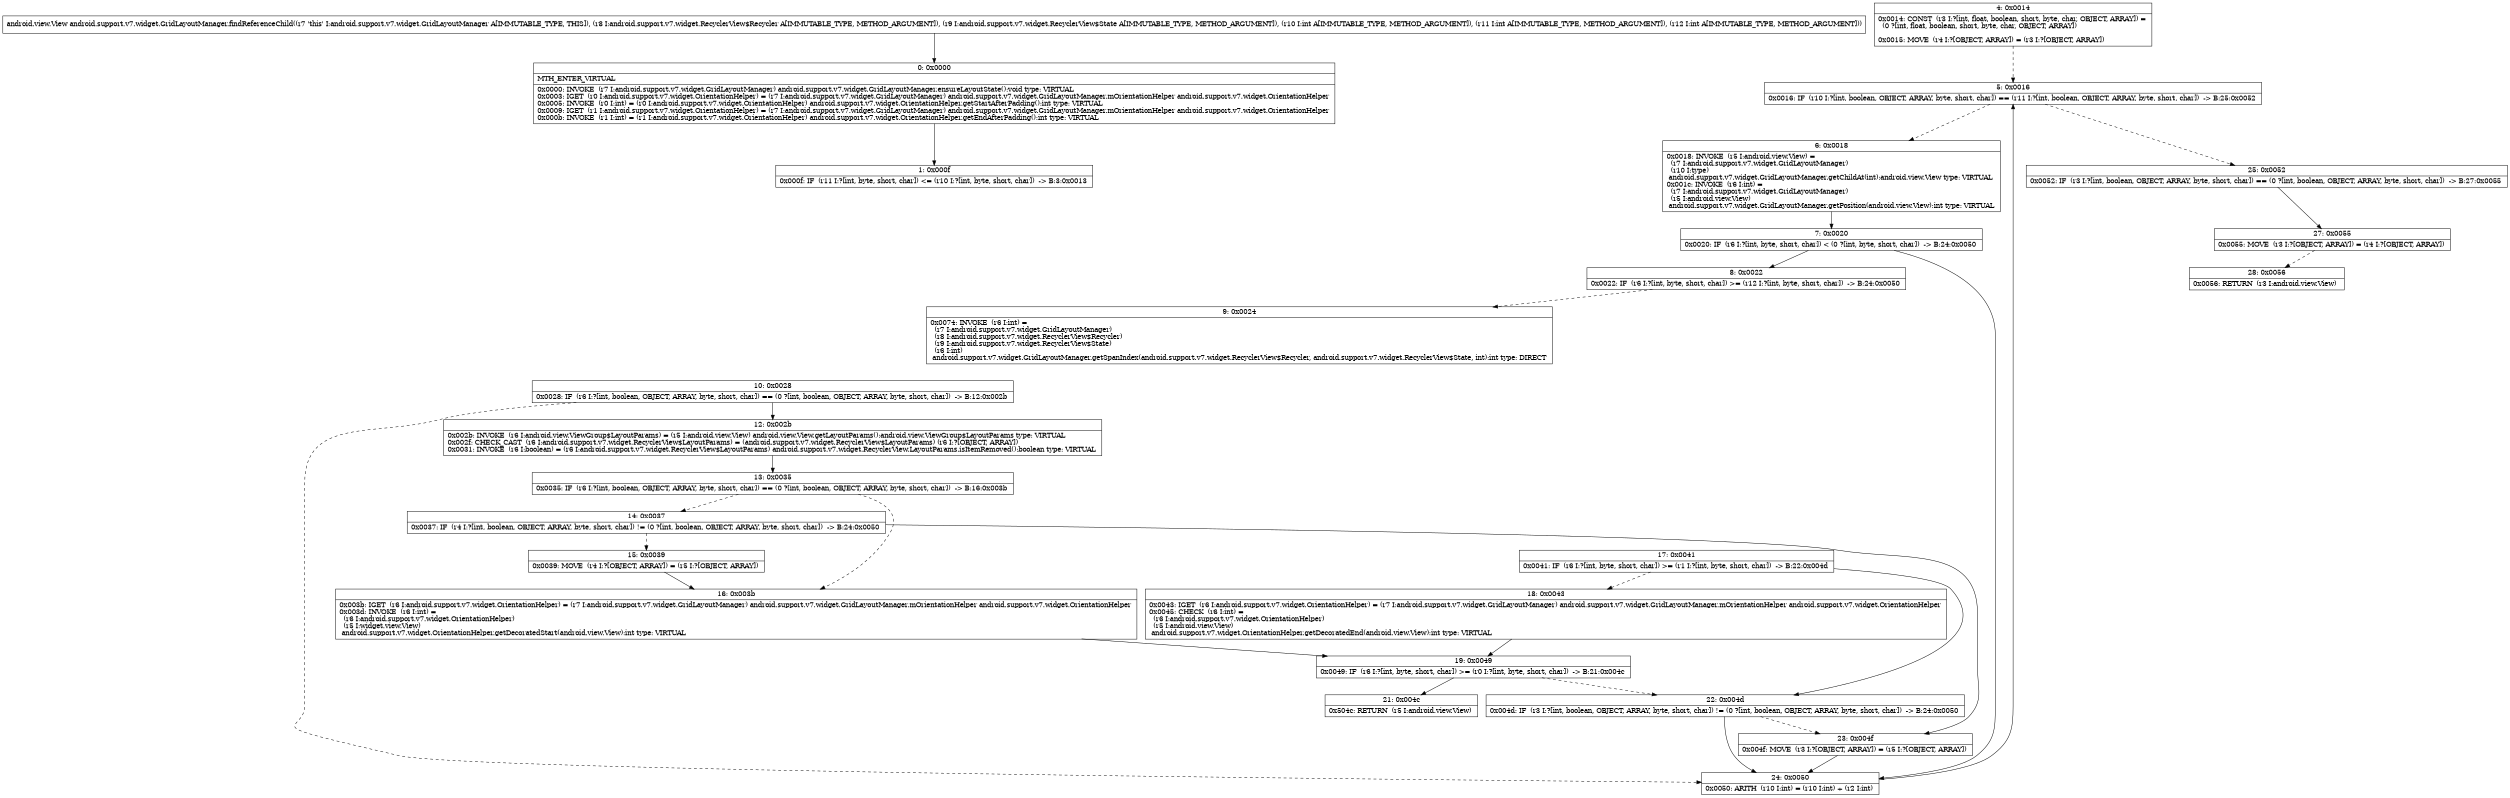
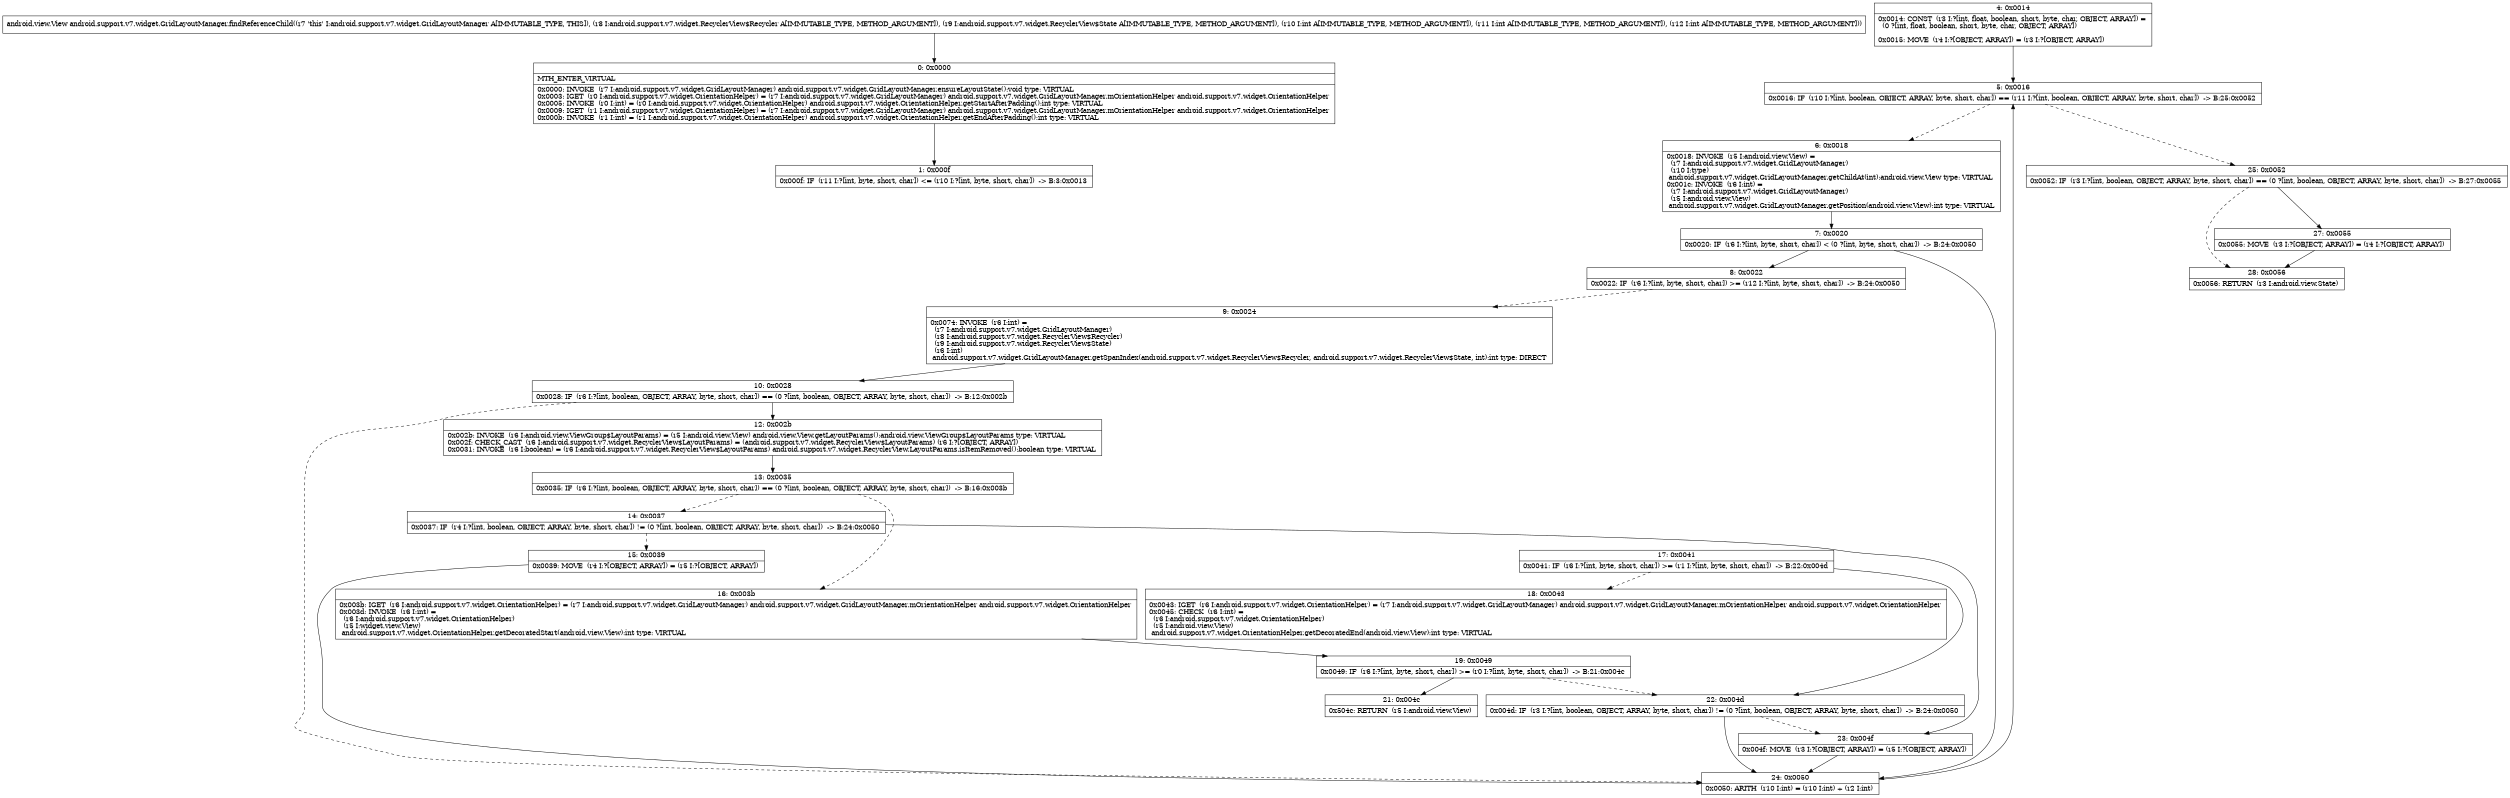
edge "4: 0x0014" -> "5: 0x0016": style dashed -> solid
edge "25: 0x0052" -> "28: 0x0056": added
edge "27: 0x0055" -> "28: 0x0056": style dashed -> solid
node "28: 0x0056": text "0x0056: RETURN  (r3 I:android.view.View)" -> "0x0056: RETURN  (r3 I:android.view.State)"
edge "9: 0x0024" -> "10: 0x0028": added
edge "15: 0x0039" -> "16: 0x003b": now "15: 0x0039" -> "24: 0x0050"
edge "18: 0x0043" -> "19: 0x0049": removed
